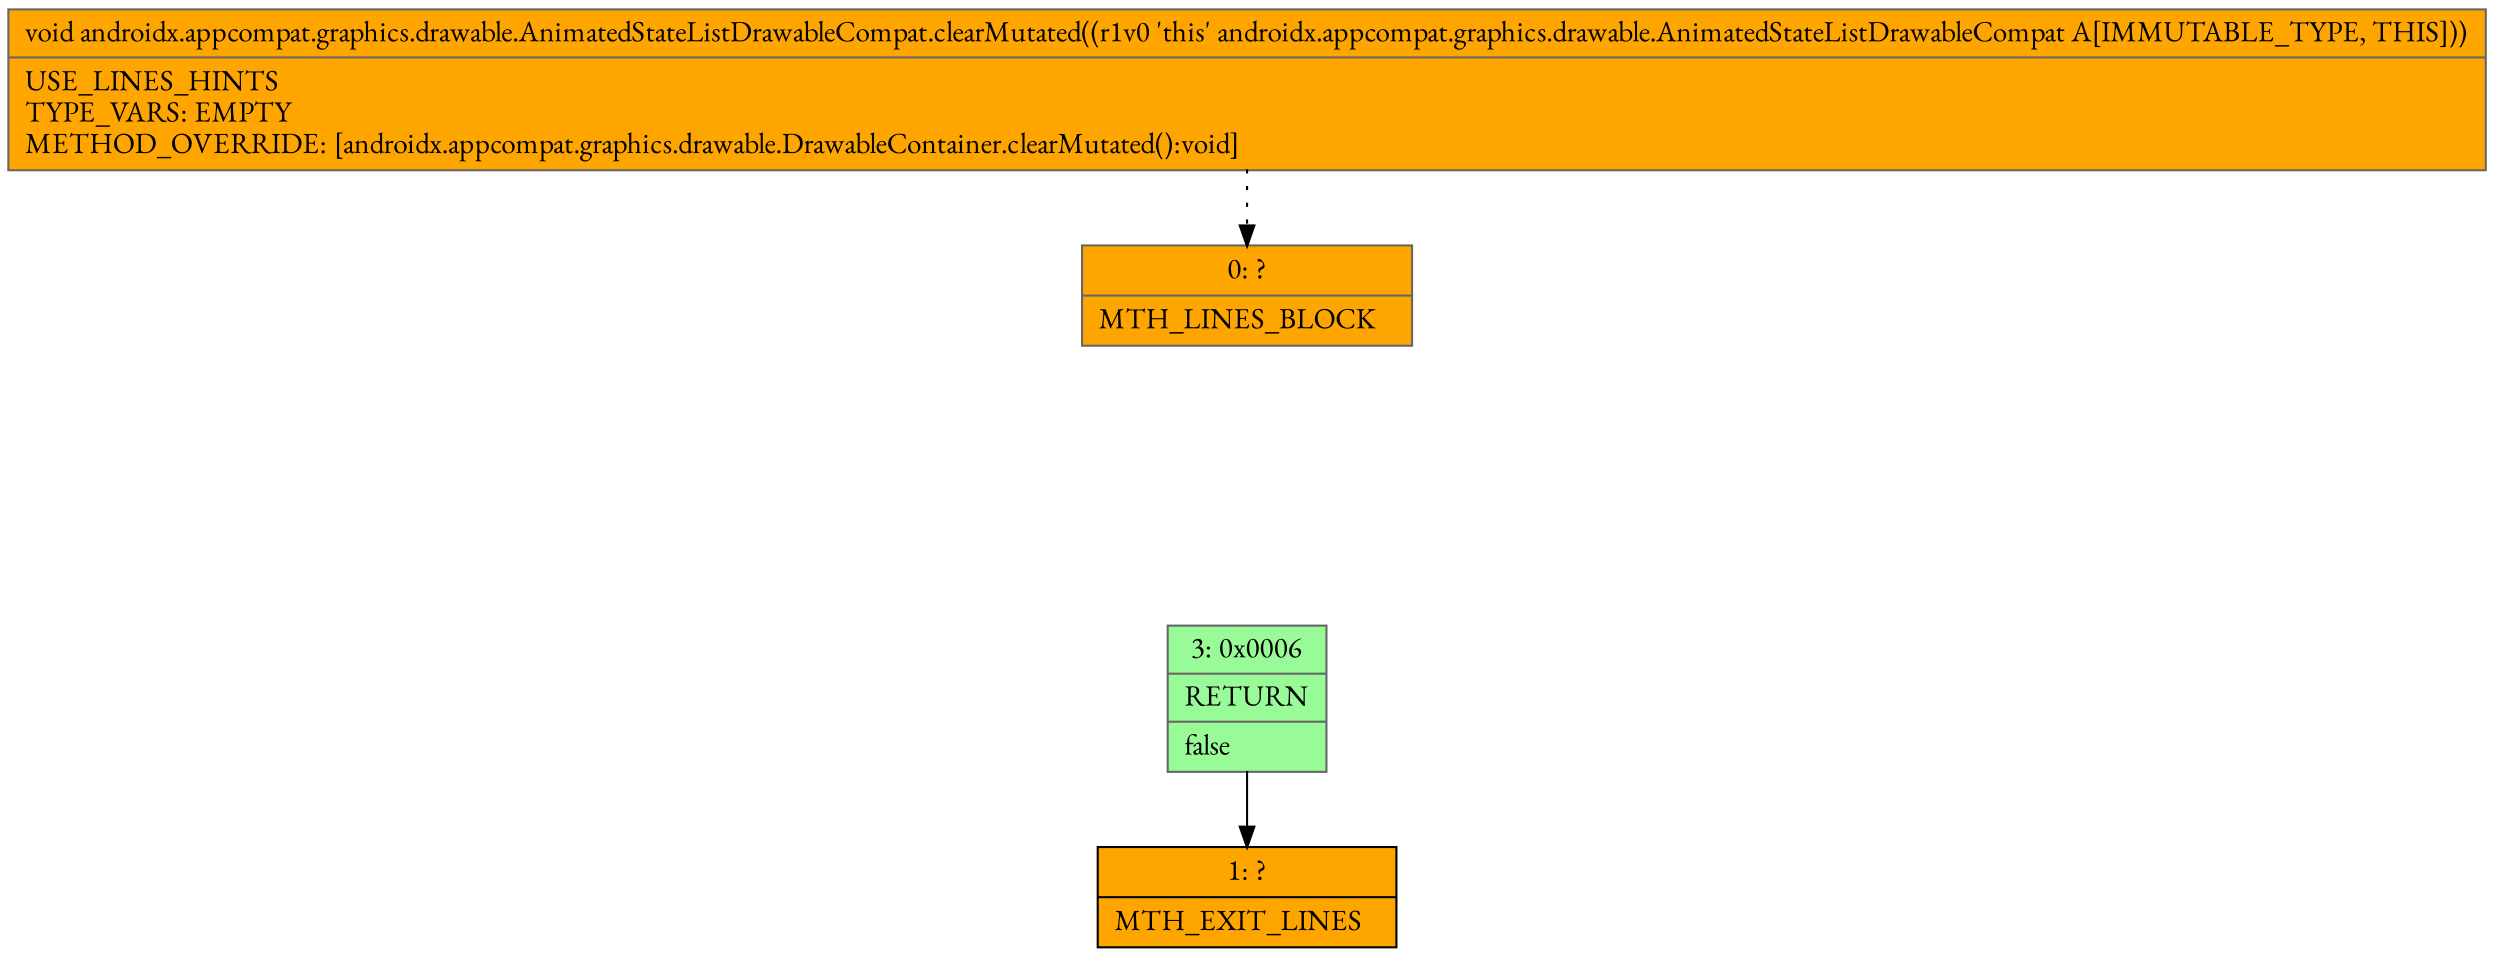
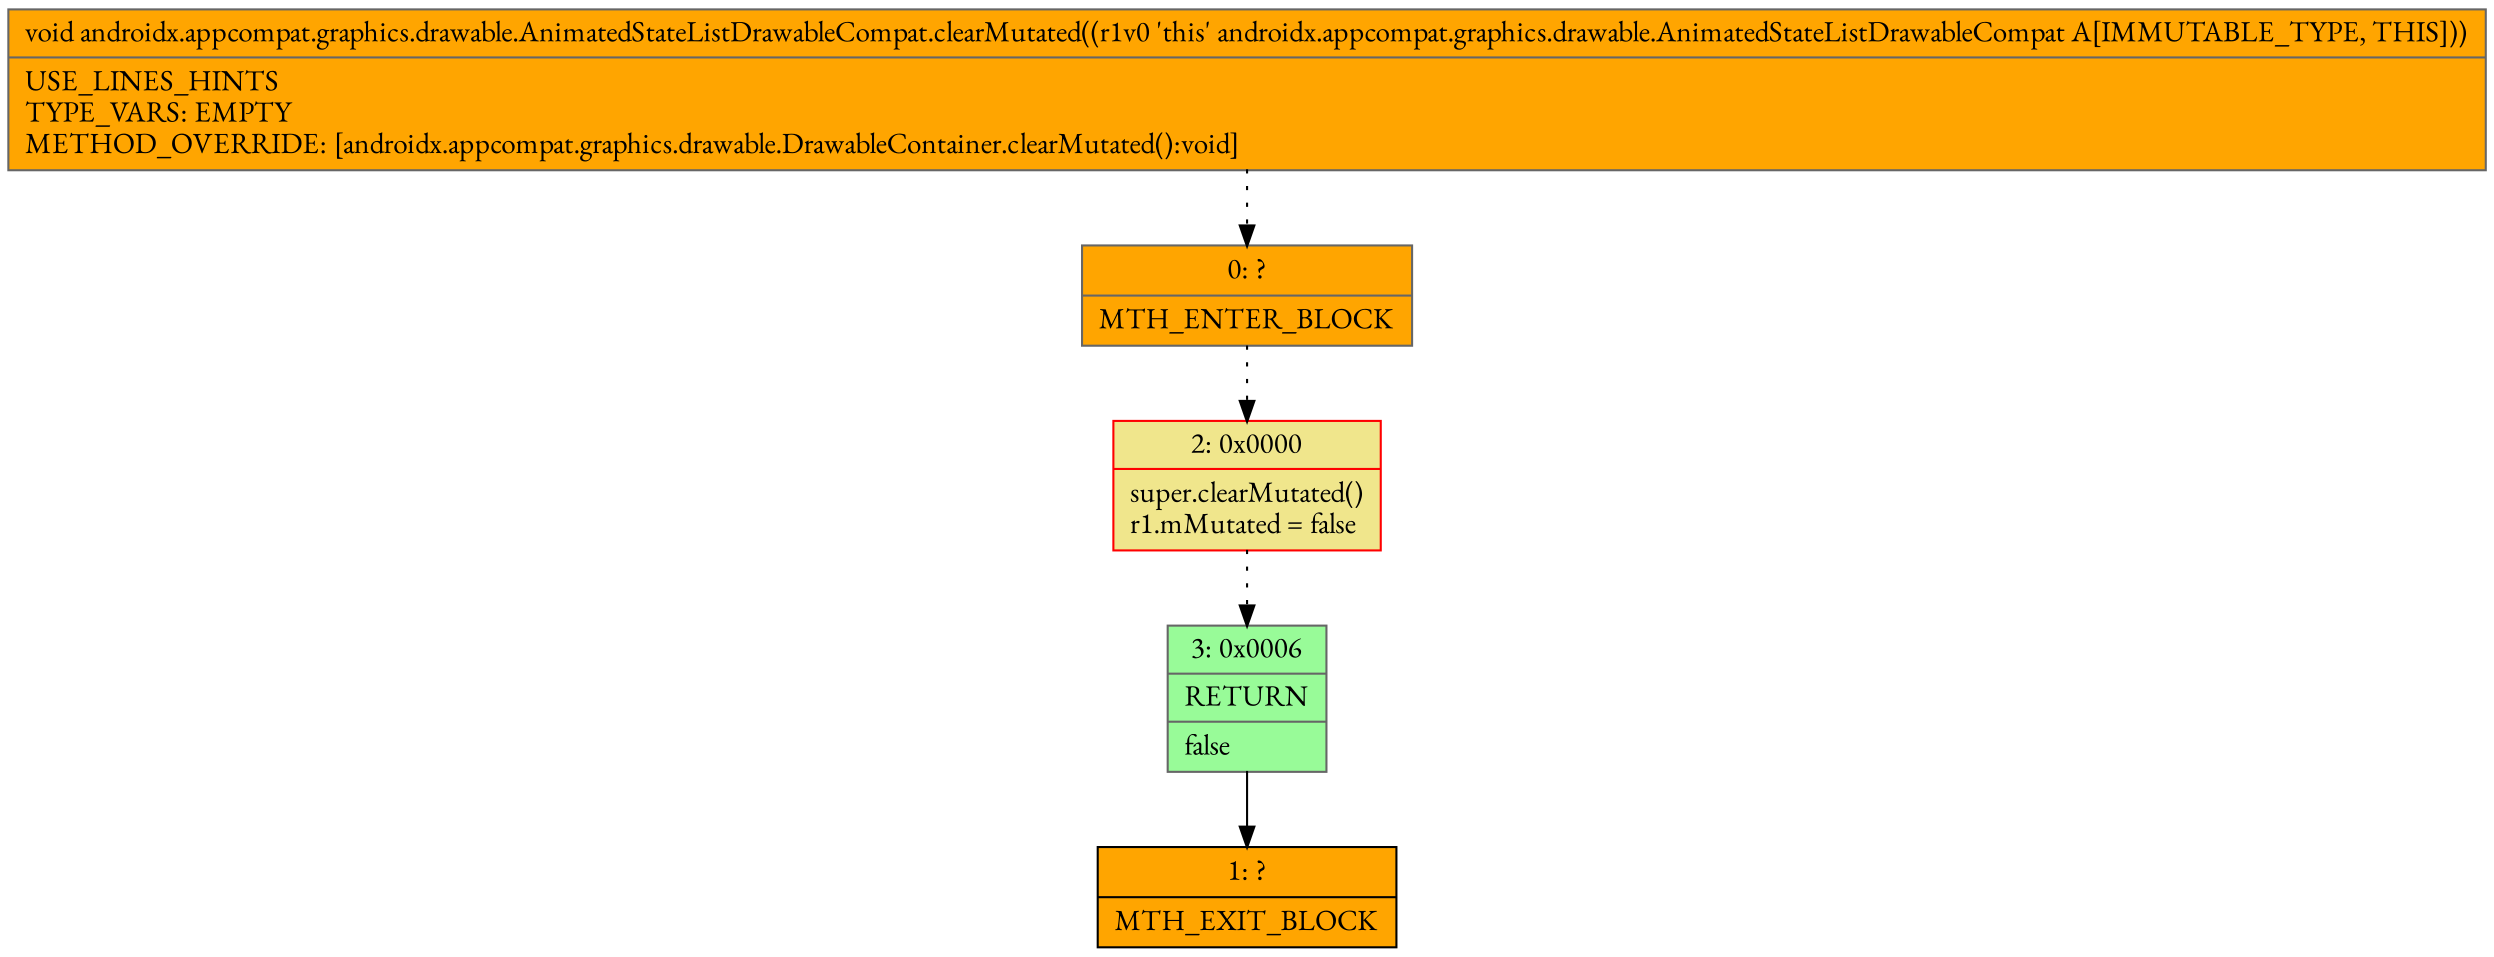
node "0: ?": text "MTH_LINES_BLOCK" -> "MTH_ENTER_BLOCK"
node "2: 0x0000": added
node "1: ?": text "MTH_EXIT_LINES" -> "MTH_EXIT_BLOCK"
